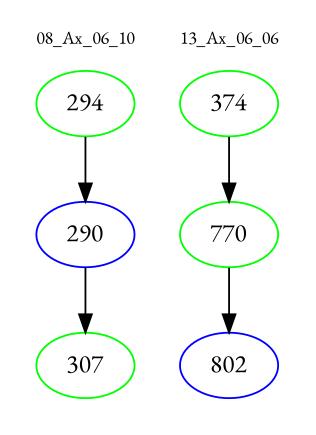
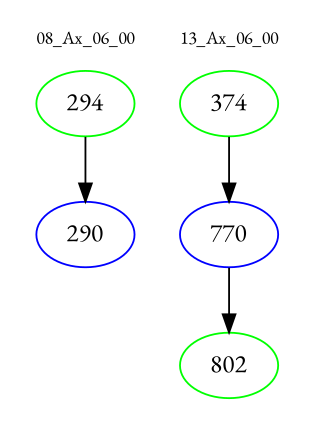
cluster "08_Ax_06_10": label "08_Ax_06_10" -> "08_Ax_06_00"
cluster "13_Ax_06_06": label "13_Ax_06_06" -> "13_Ax_06_00"
node "770": color green -> blue
node "307": removed
node "802": color blue -> green
